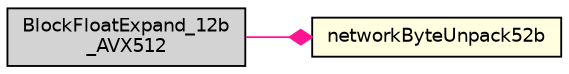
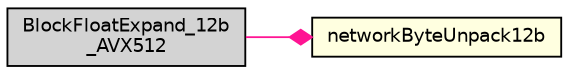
node "networkByteUnpack52b": label "networkByteUnpack52b" -> "networkByteUnpack12b"
